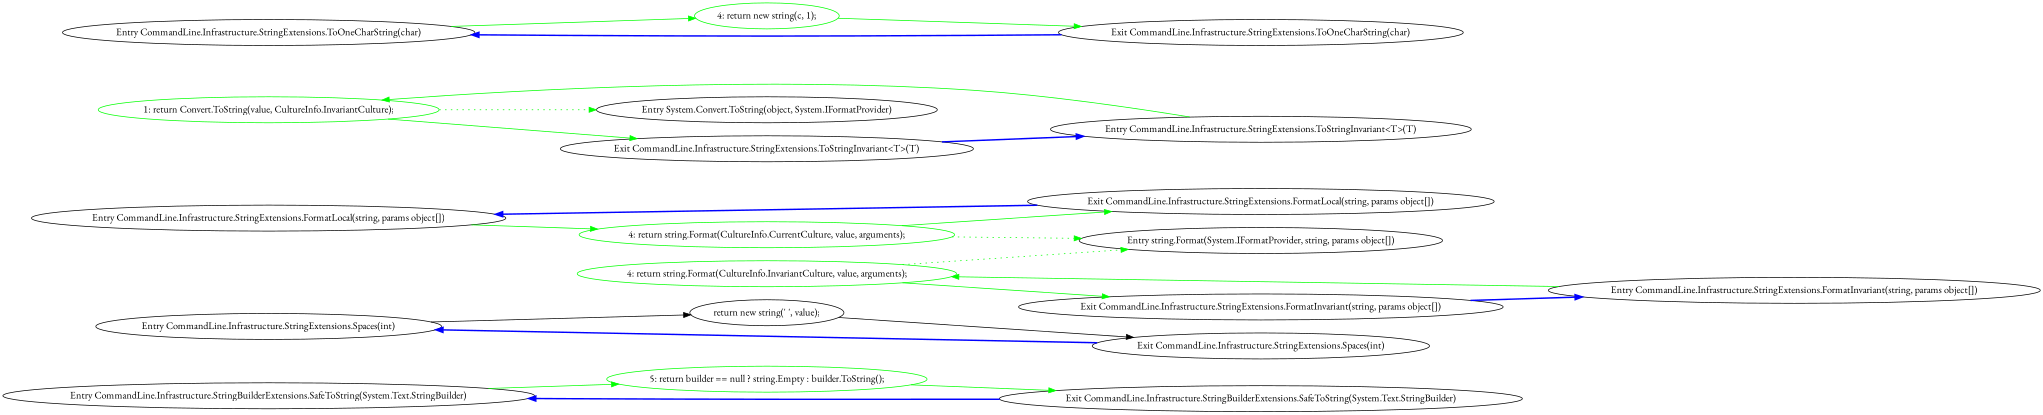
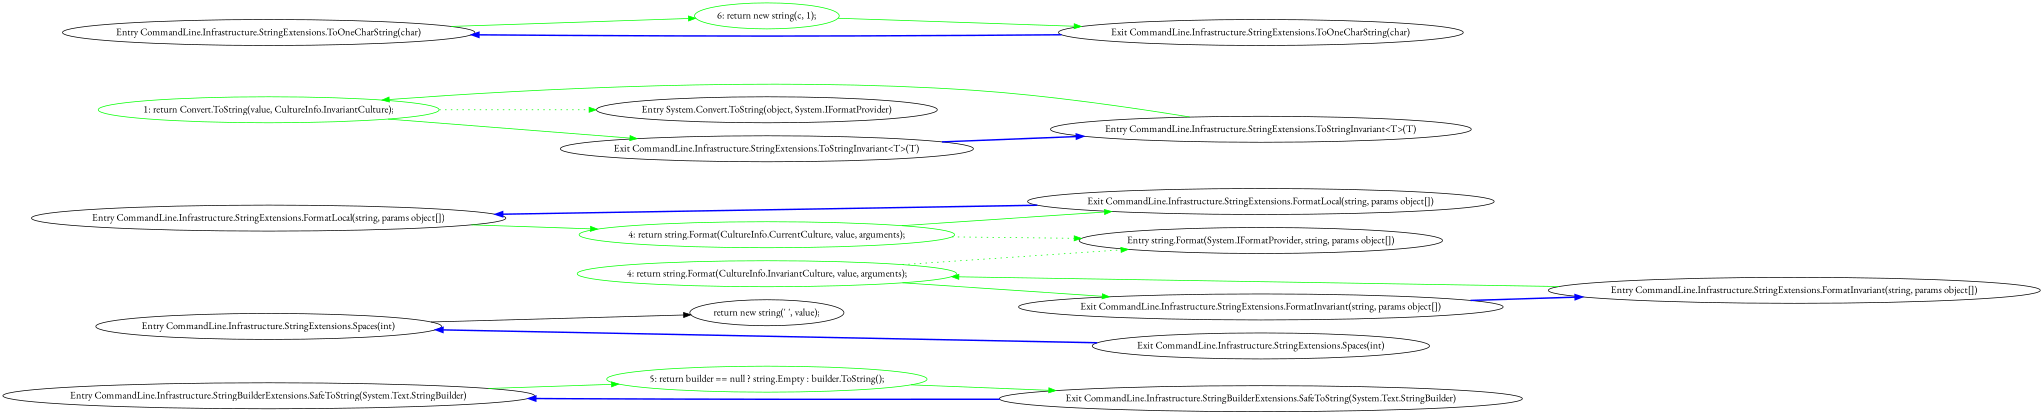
node "4: return new string(c, 1);": label "4: return new string(c, 1);" -> "6: return new string(c, 1);"
edge "return new string(' ', value);" -> "Exit CommandLine.Infrastructure.StringExtensions.Spaces(int)": removed
